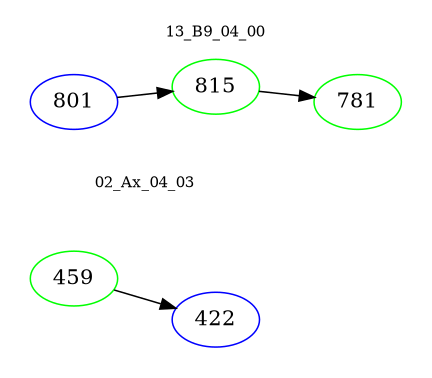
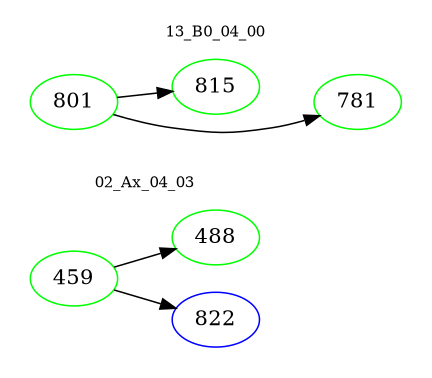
cluster "13_B9_04_00": label "13_B9_04_00" -> "13_B0_04_00"
edge "815" -> "781": now "801" -> "781"
node "801": color blue -> green
node "488": added
node "422": label "422" -> "822"
